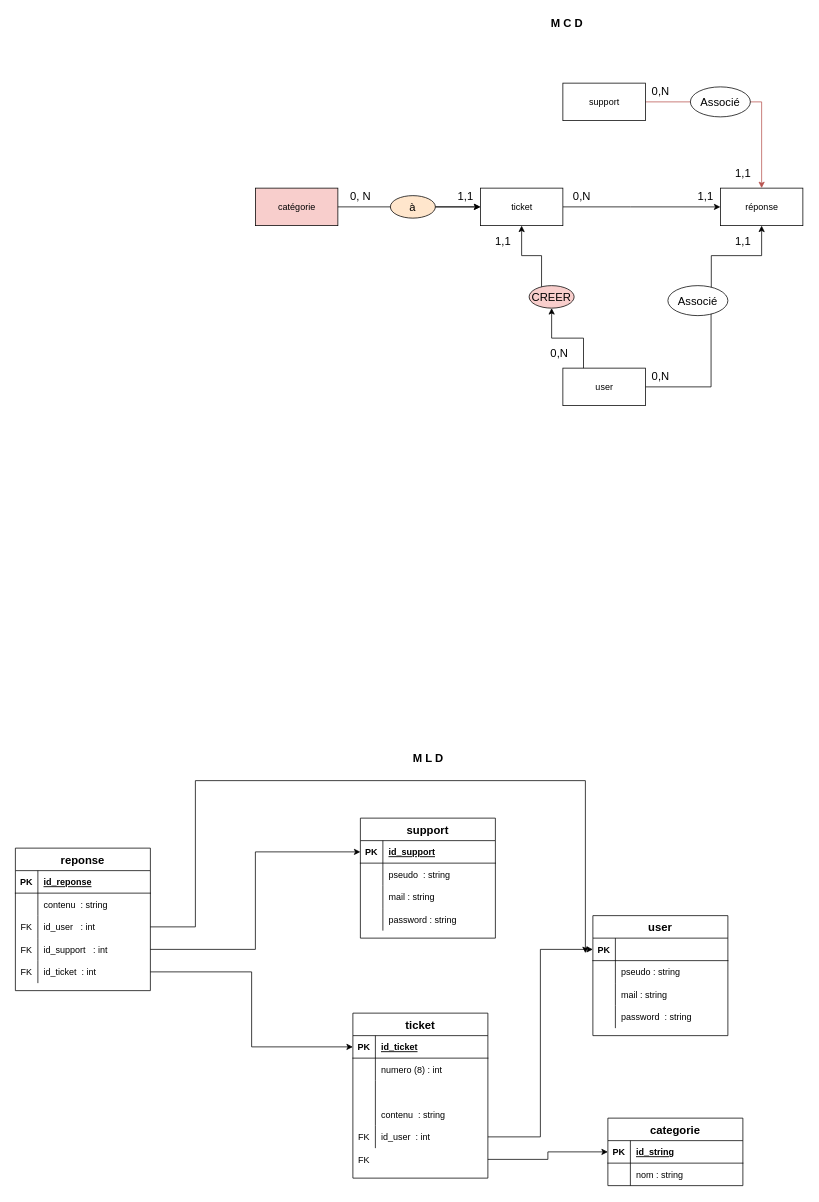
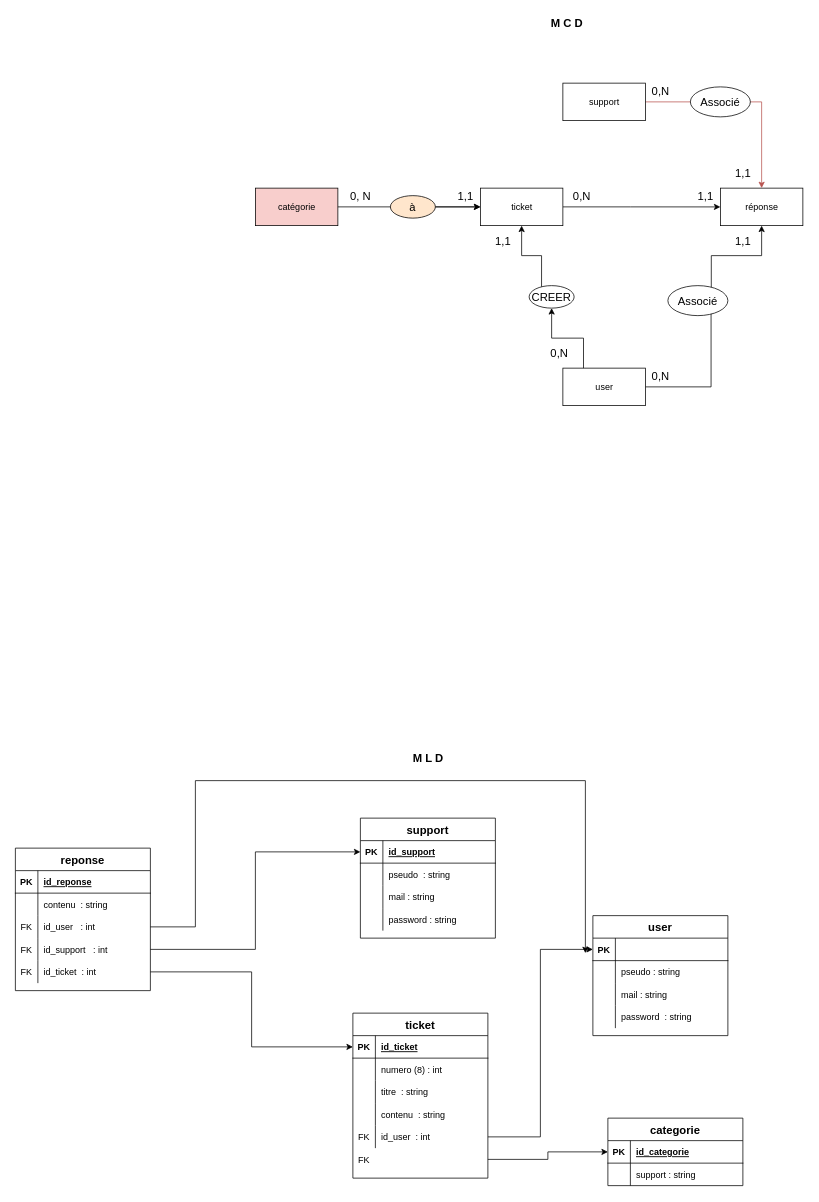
node "CREER": fillcolor #f8cecc -> #ffffff
node "titre : string": added
node "id_string": label "id_string" -> "id_categorie"
node "nom : string": label "nom : string" -> "support : string"
